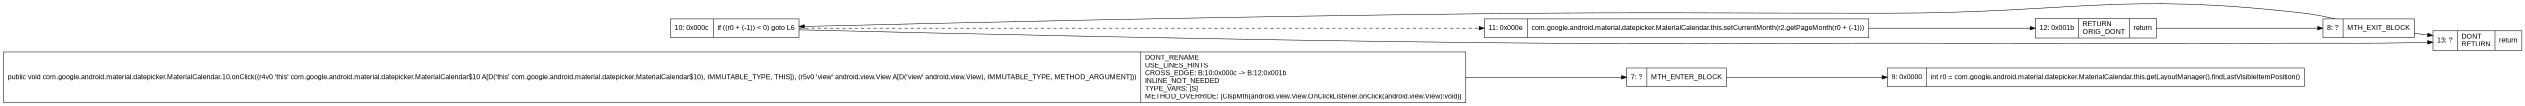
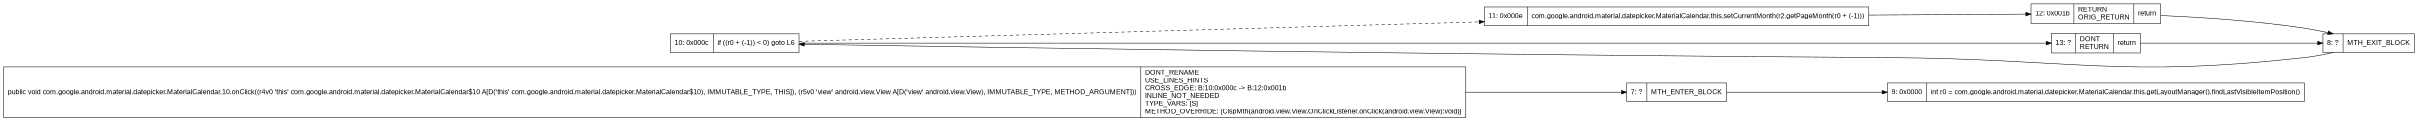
node "12: 0x001b": text "ORIG_DONT" -> "ORIG_RETURN"
edge "8: ?" -> "13: ?": reversed
